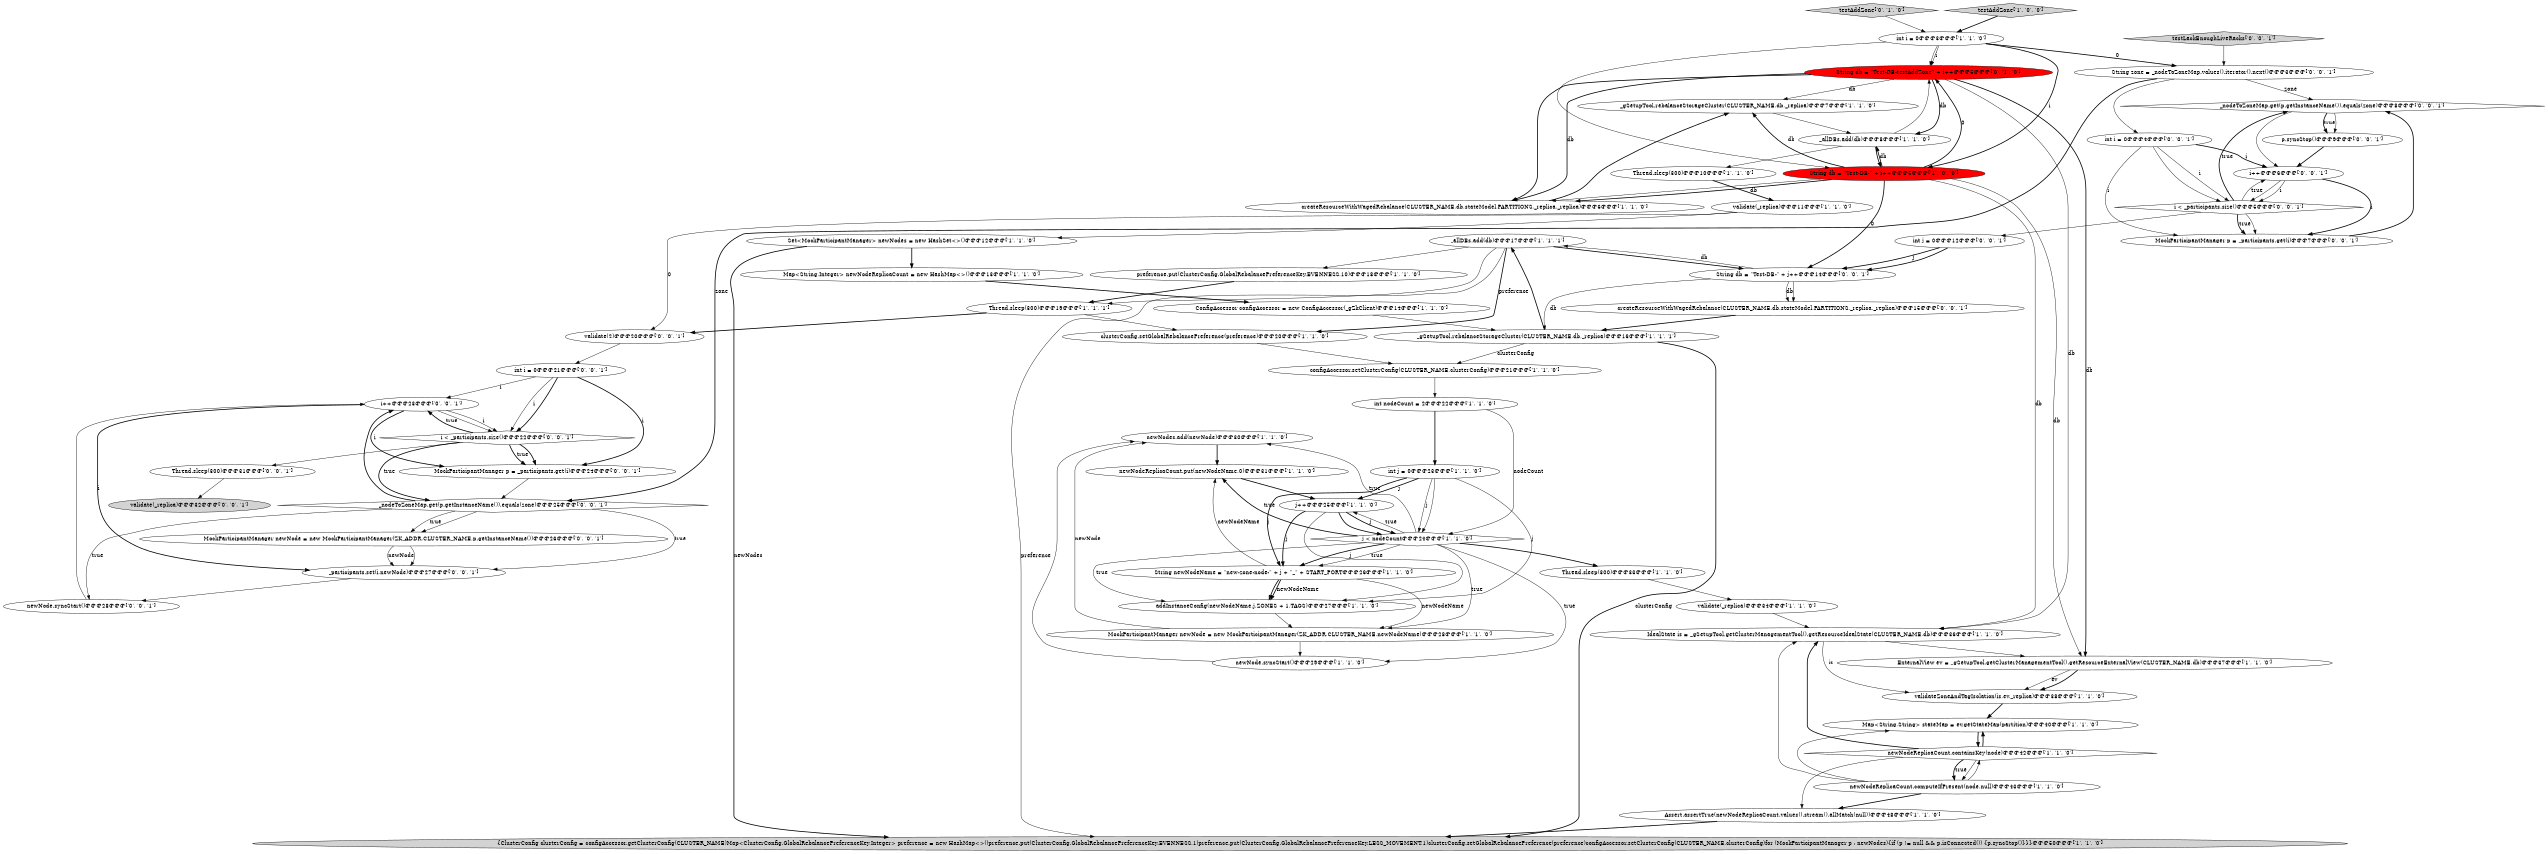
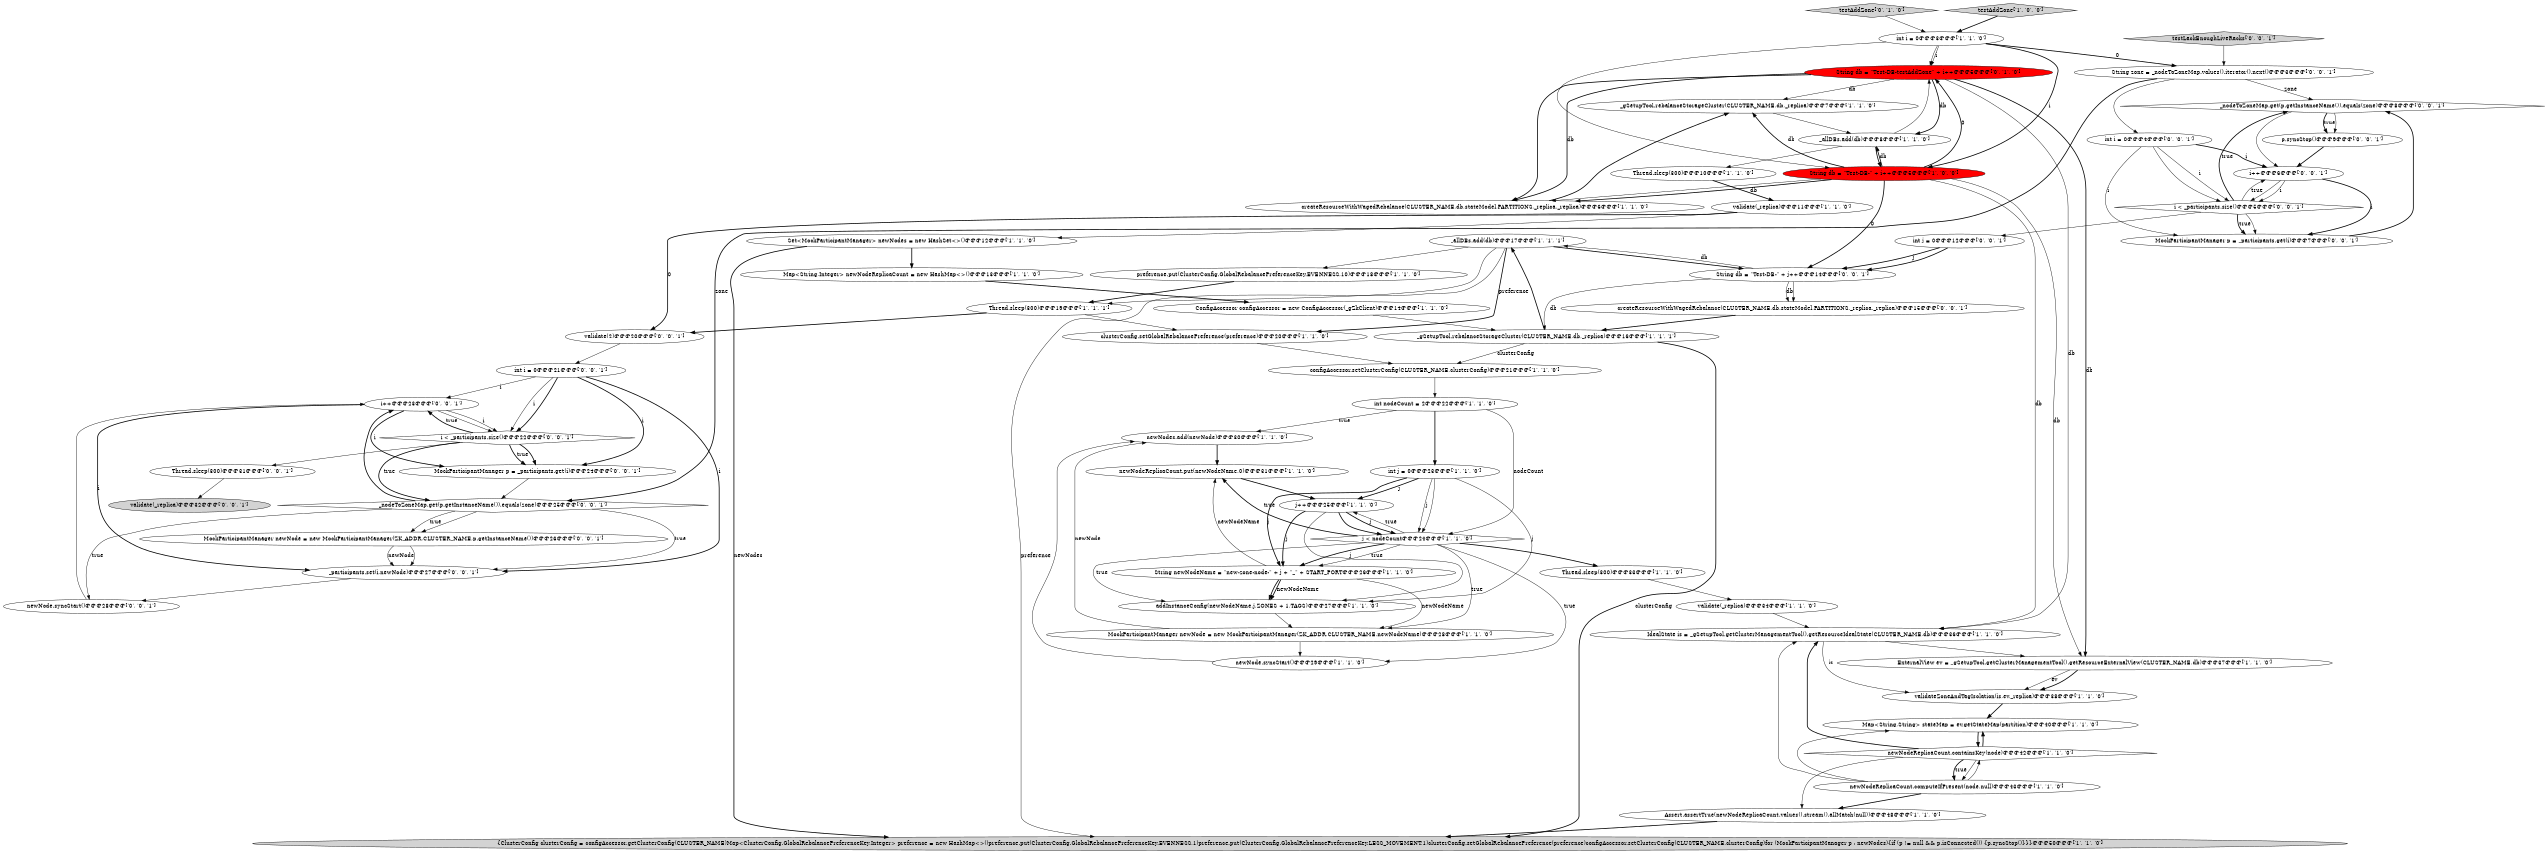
edge "validate(_replica)@@@11@@@['1', '1', '0']" -> "validate(2)@@@20@@@['0', '0', '1']": style solid -> bold
edge "j < nodeCount@@@24@@@['1', '1', '0']" -> "newNodes.add(newNode)@@@30@@@['1', '1', '0']": now "int nodeCount = 2@@@22@@@['1', '1', '0']" -> "newNodes.add(newNode)@@@30@@@['1', '1', '0']"
edge "int i = 0@@@21@@@['0', '0', '1']" -> "_participants.set(i,newNode)@@@27@@@['0', '0', '1']": added, label "i"
